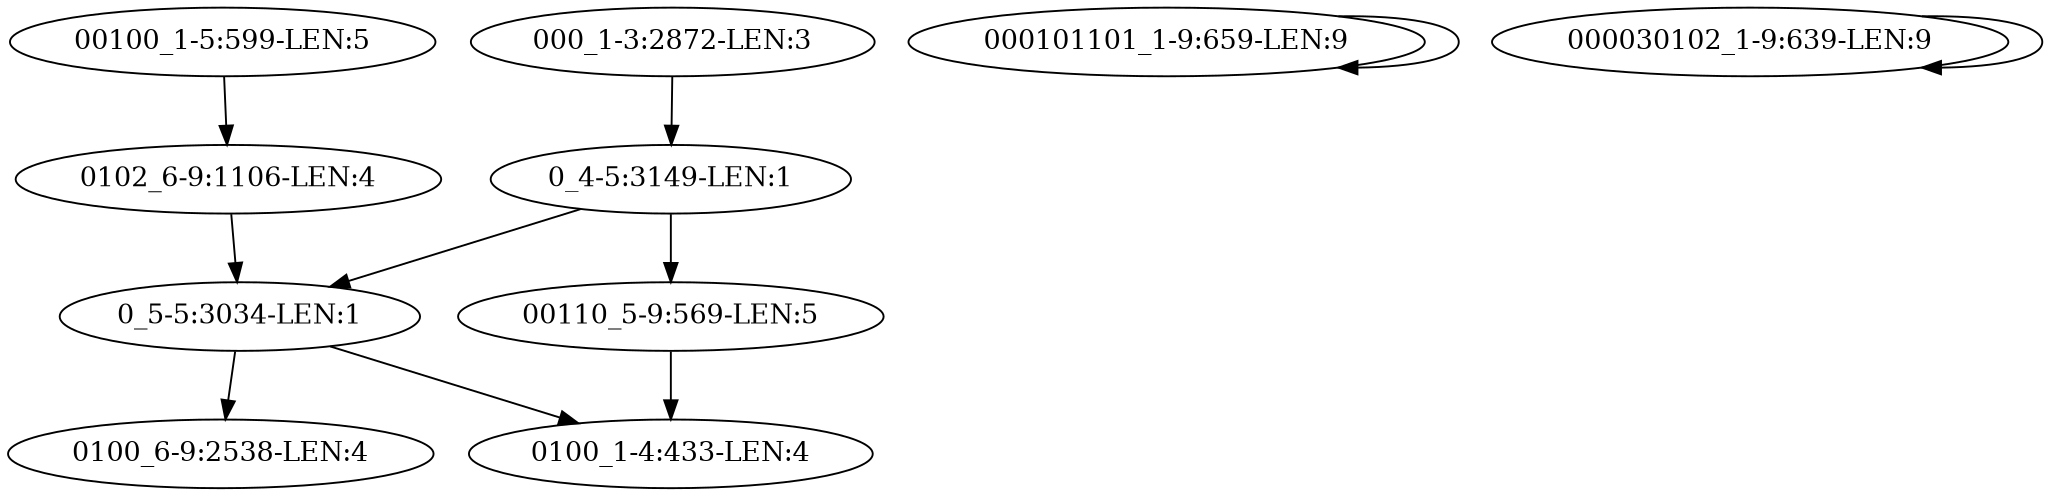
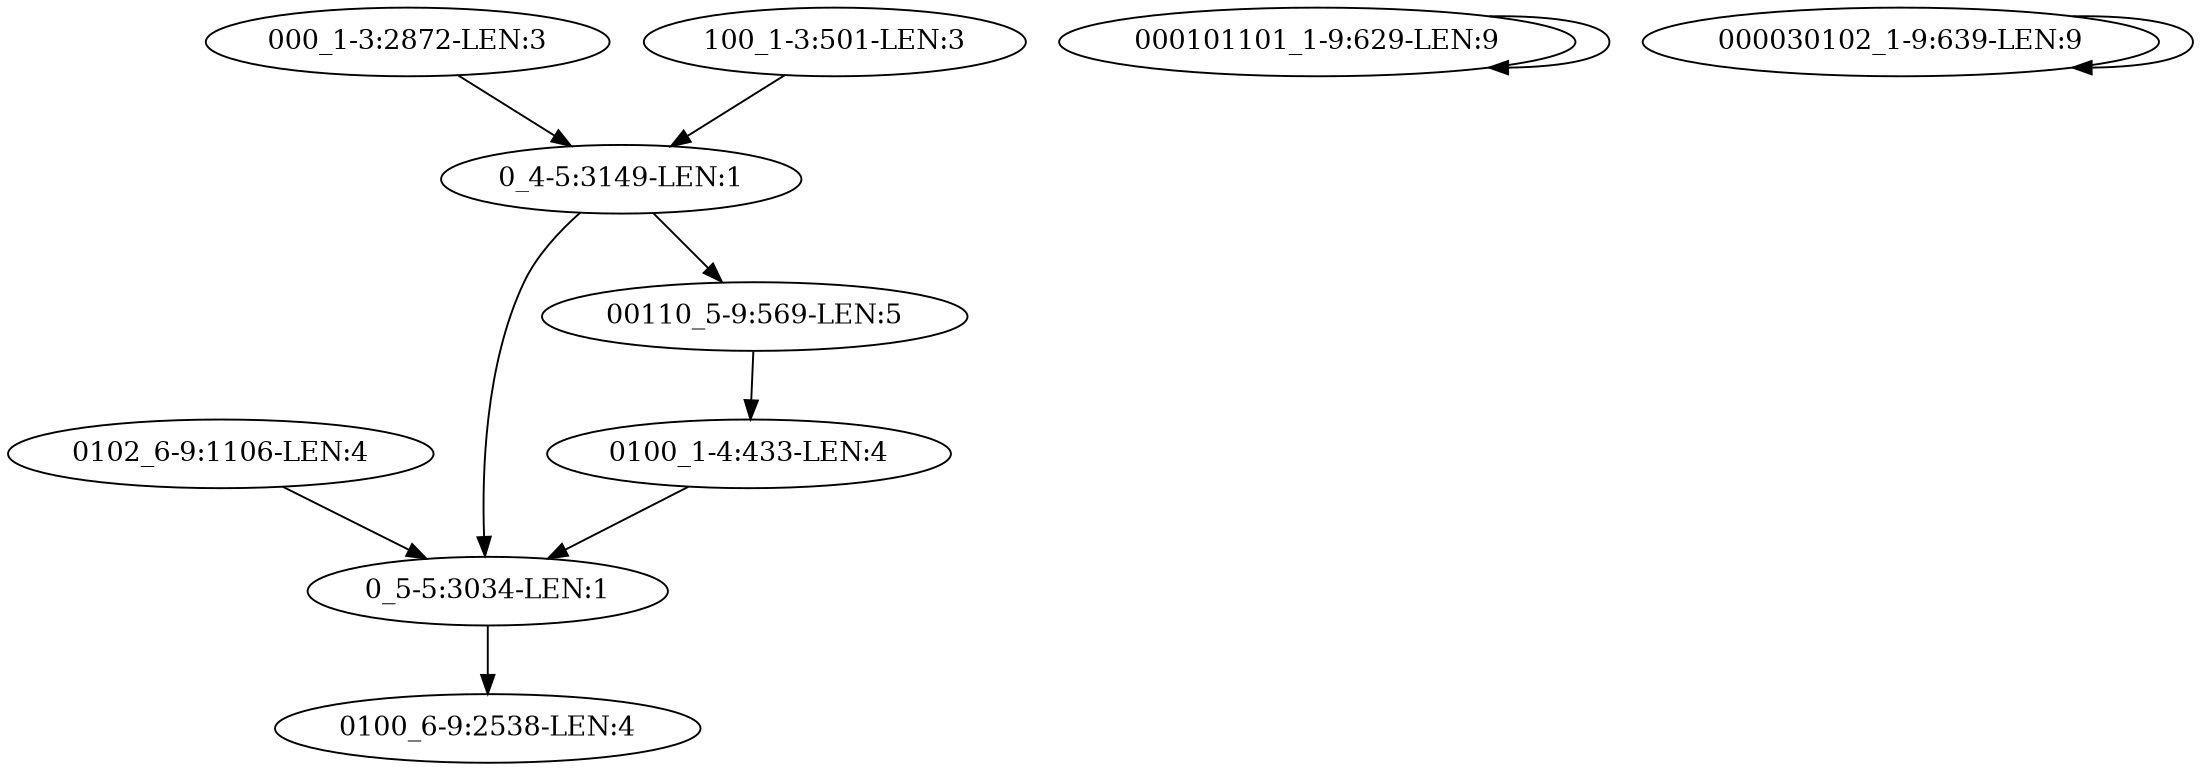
node "00100_1-5:599-LEN:5": removed
node "100_1-3:501-LEN:3": added
node "000101101_1-9:659-LEN:9": label "000101101_1-9:659-LEN:9" -> "000101101_1-9:629-LEN:9"
edge "0_5-5:3034-LEN:1" -> "0100_1-4:433-LEN:4": reversed
